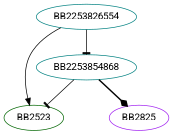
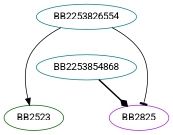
edge "BB2253826554" -> "BB2253854868": now "BB2253826554" -> "BB2825"
edge "BB2253854868" -> "BB2523": removed
